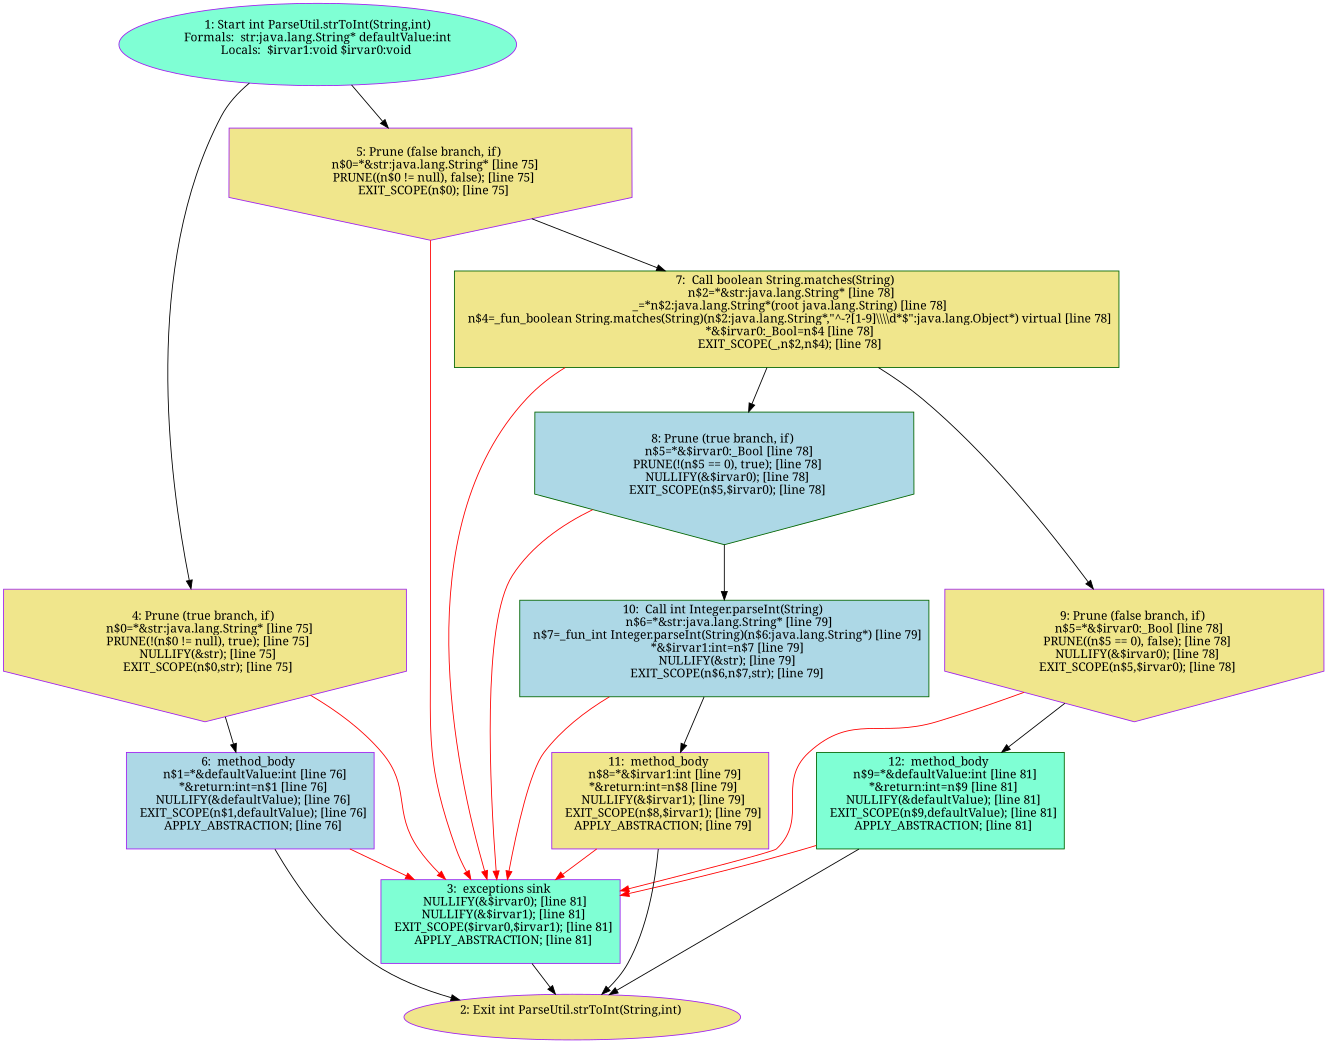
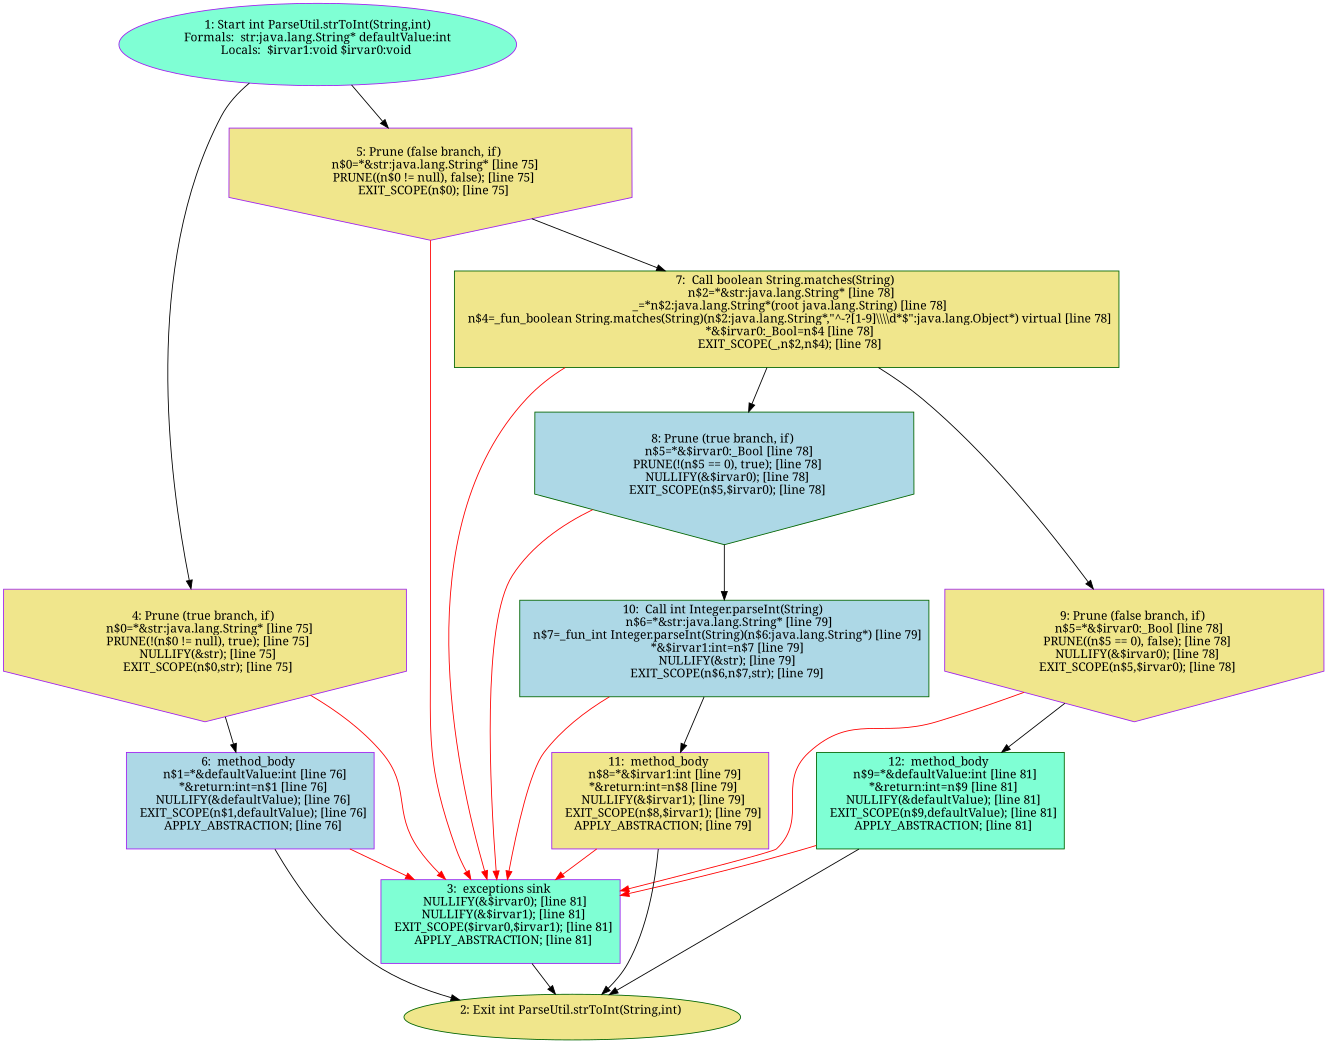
node "2: Exit int ParseUtil.strToInt(String,int)": color purple -> darkgreen
